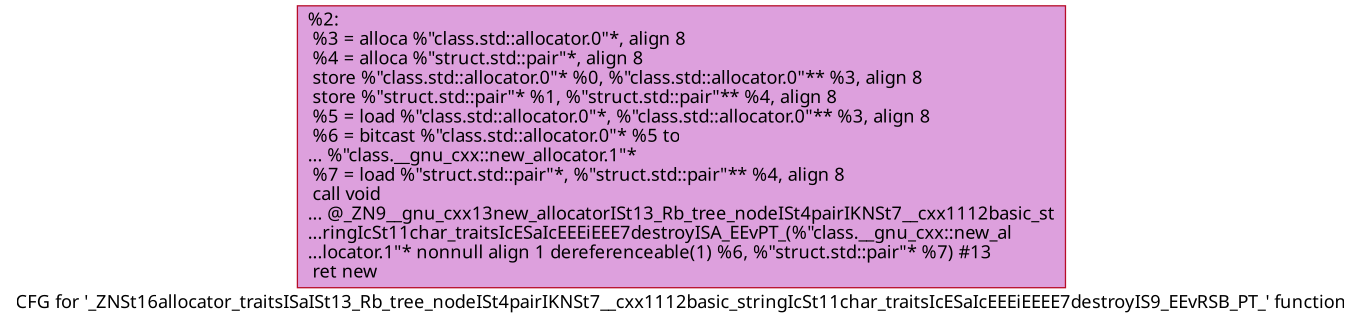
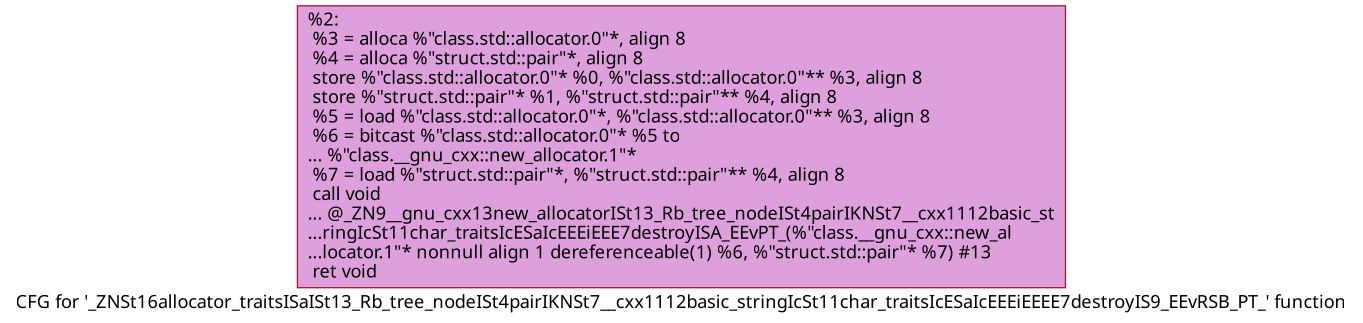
node "%2:": text "ret new" -> "ret void"
